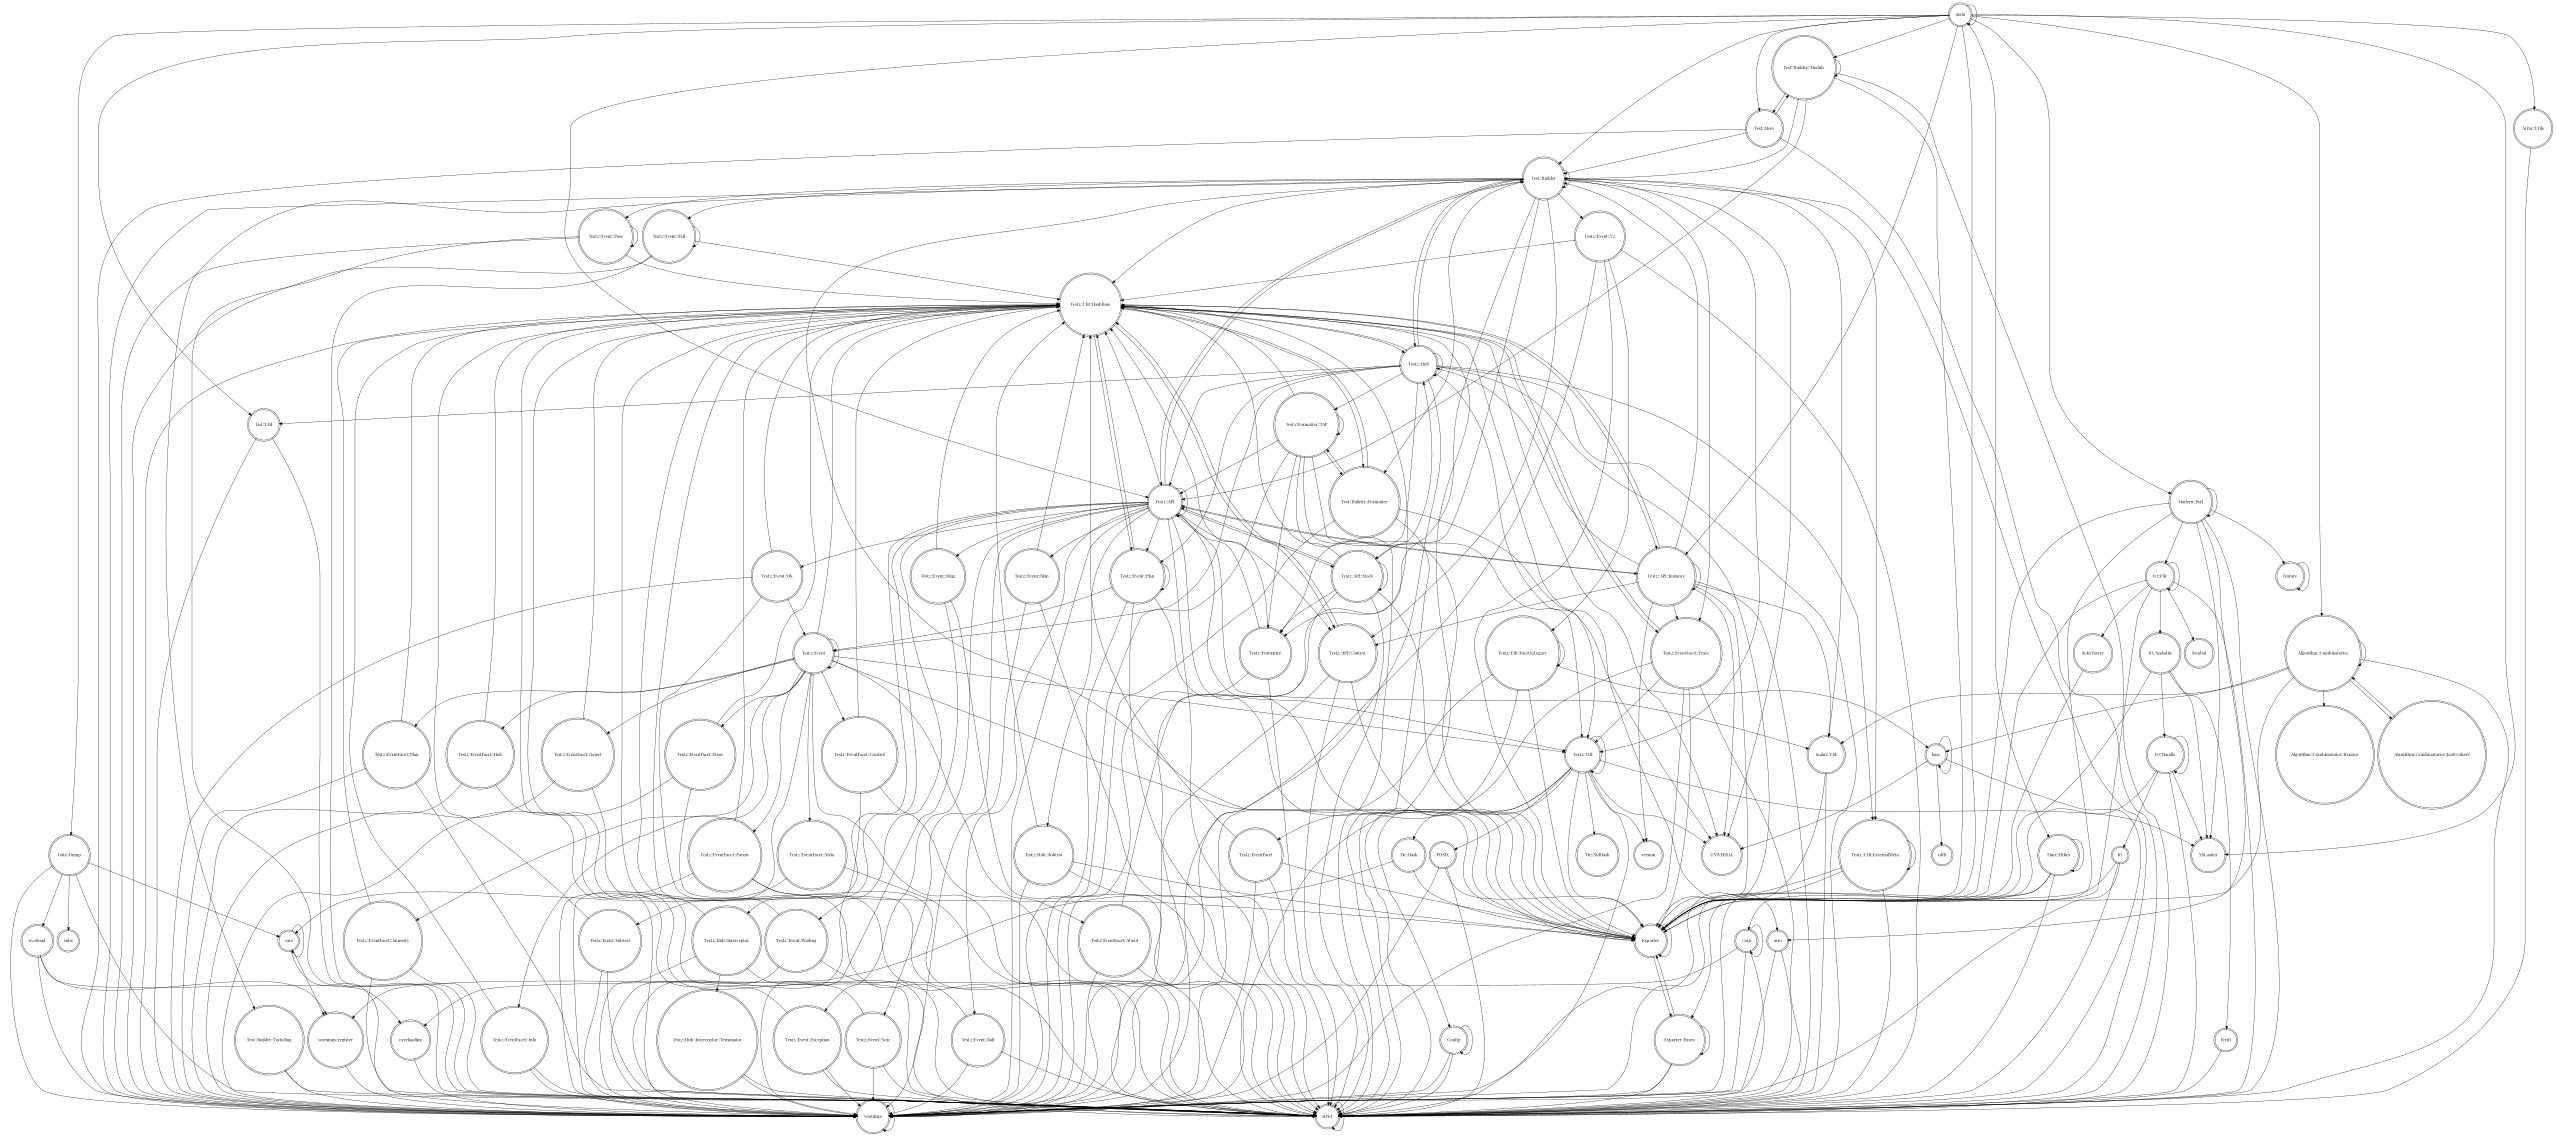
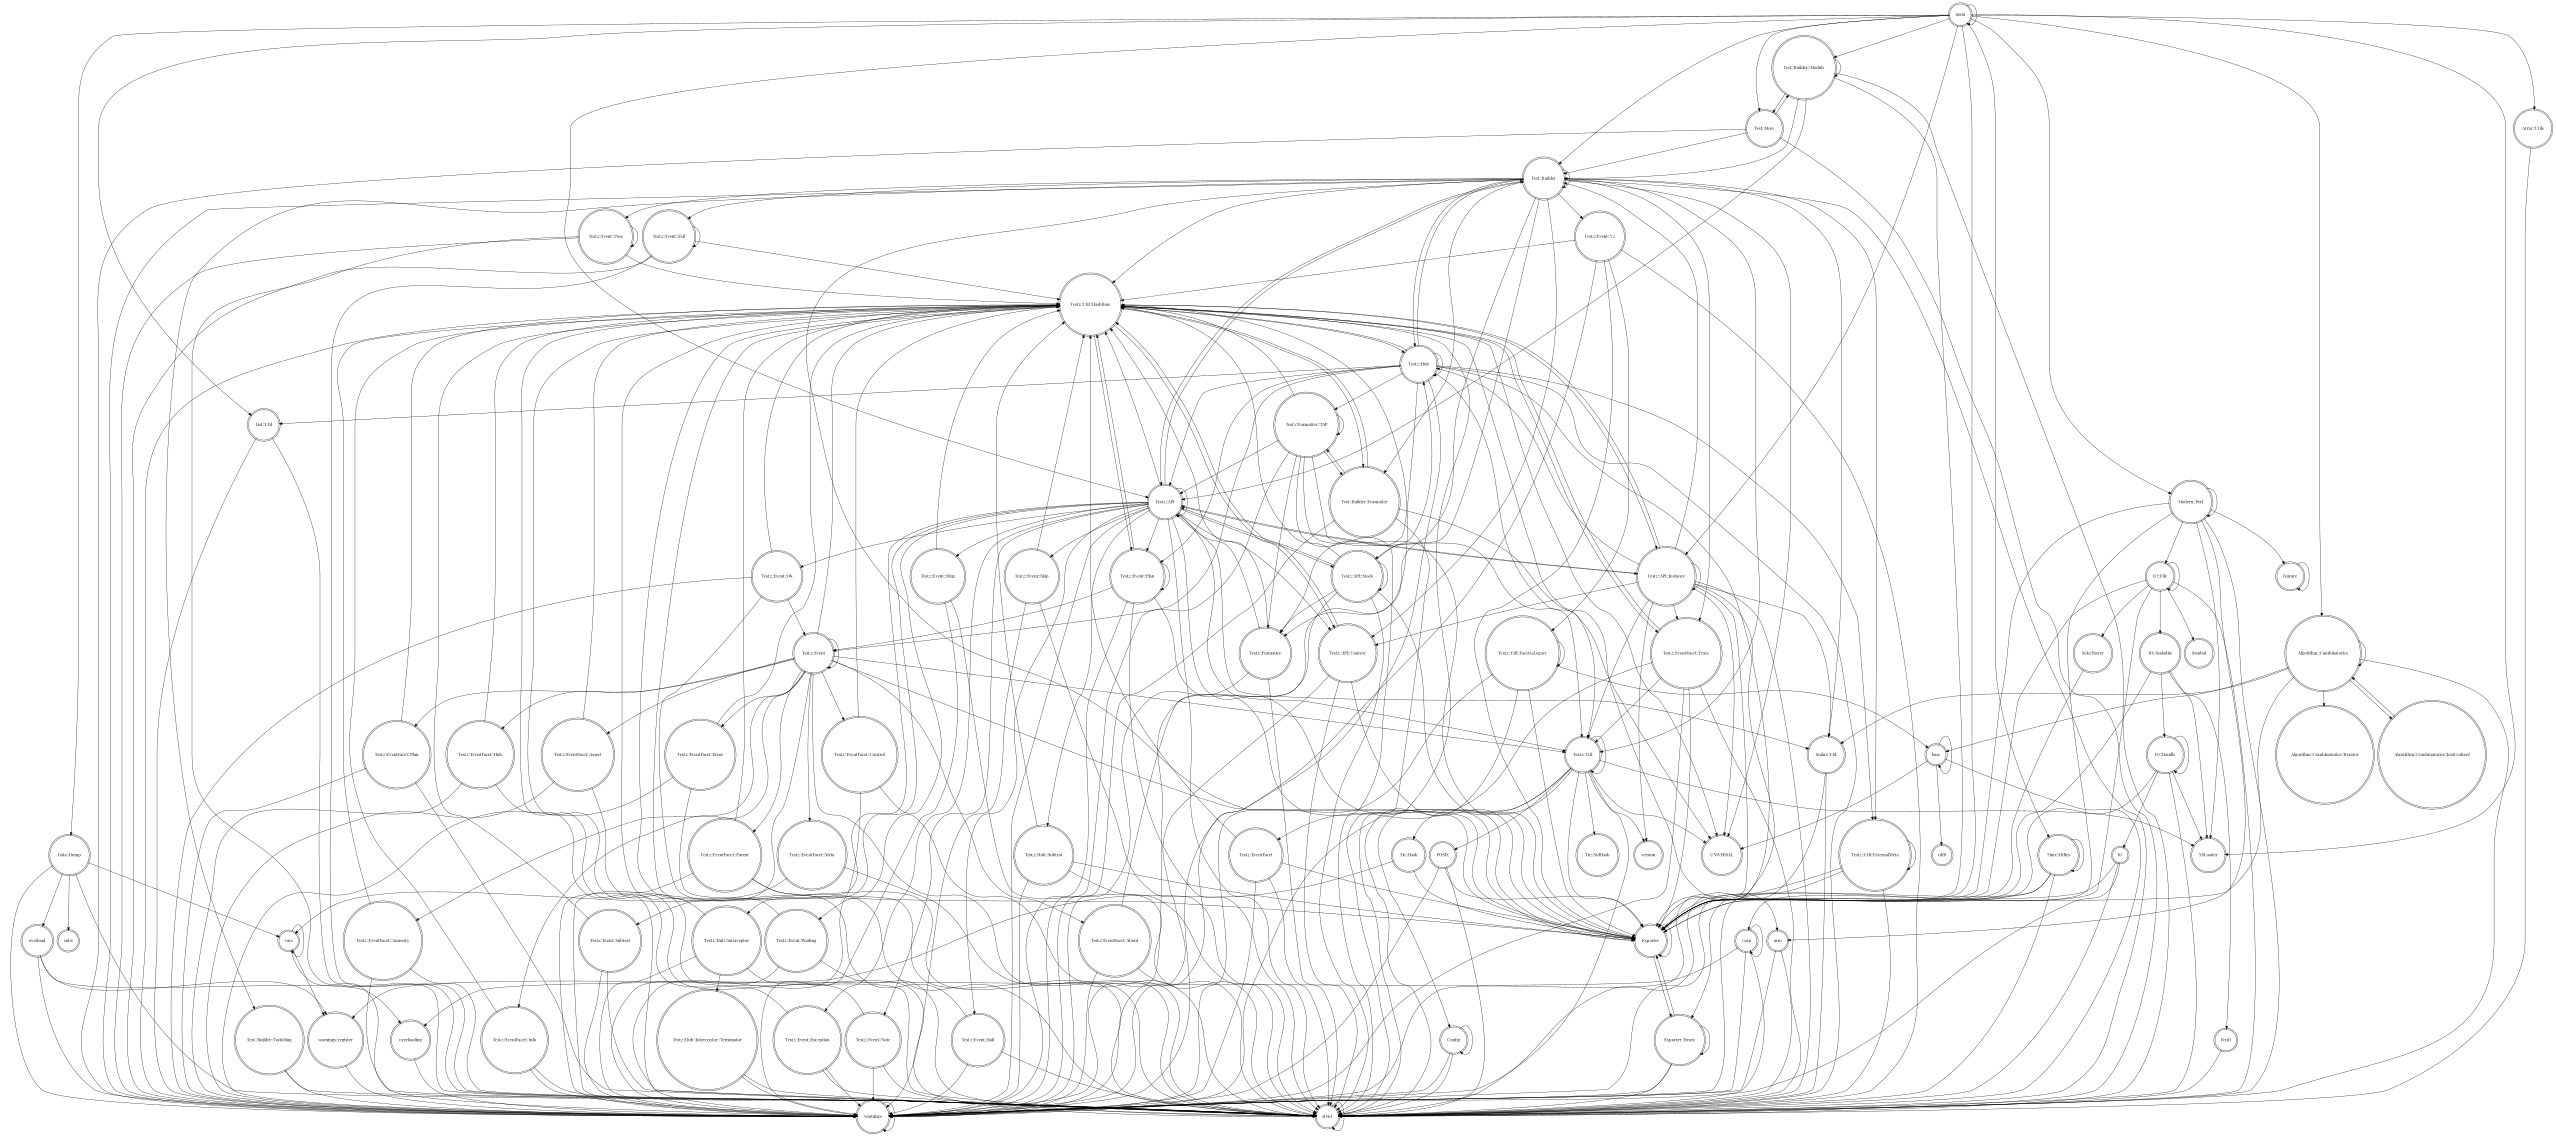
edge "Test2::API::Instance" -> "Test2::Util": added
edge "Test2::API::Instance" -> "warnings": added
